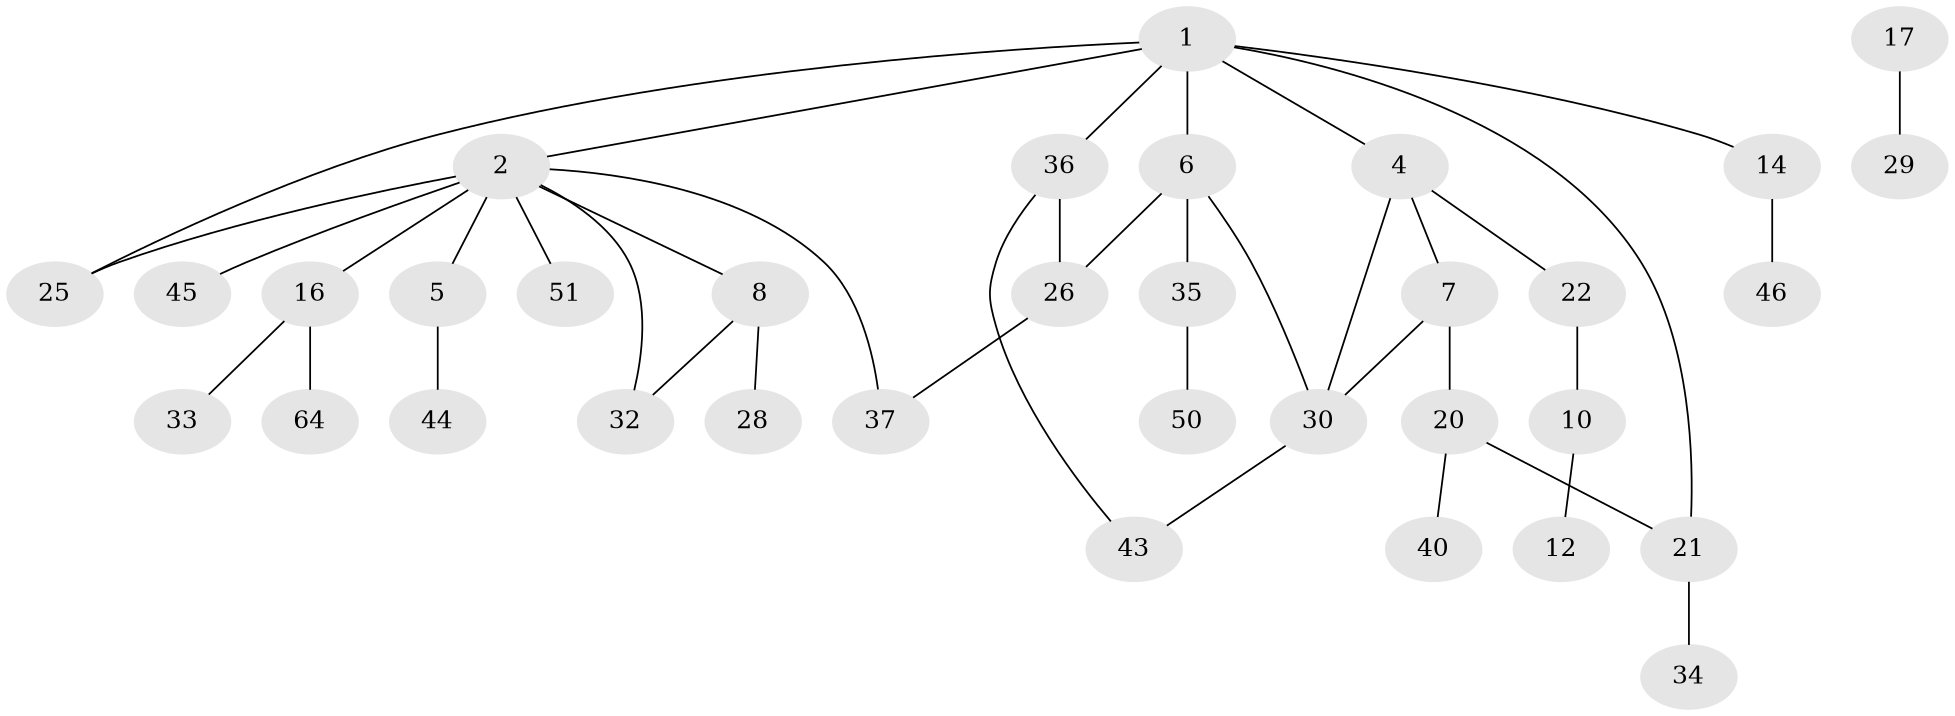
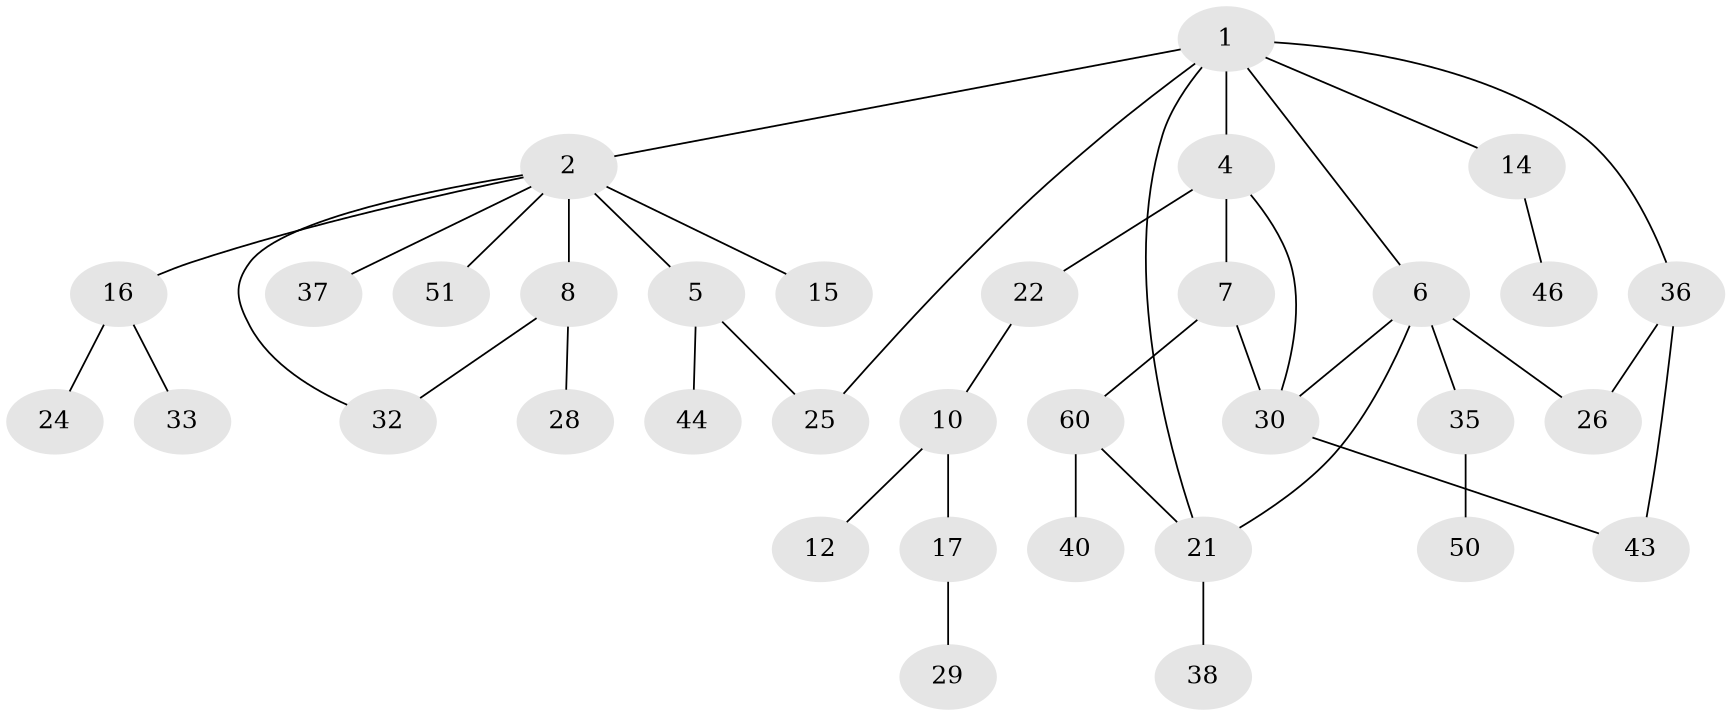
edge "2" -- "25": now "5" -- "25"
node "45": label "45" -> "15"
edge "26" -- "37": removed
node "64": label "64" -> "24"
node "20": label "20" -> "60"
edge "6" -- "21": added
edge "10" -- "17": added
node "34": label "34" -> "38"
